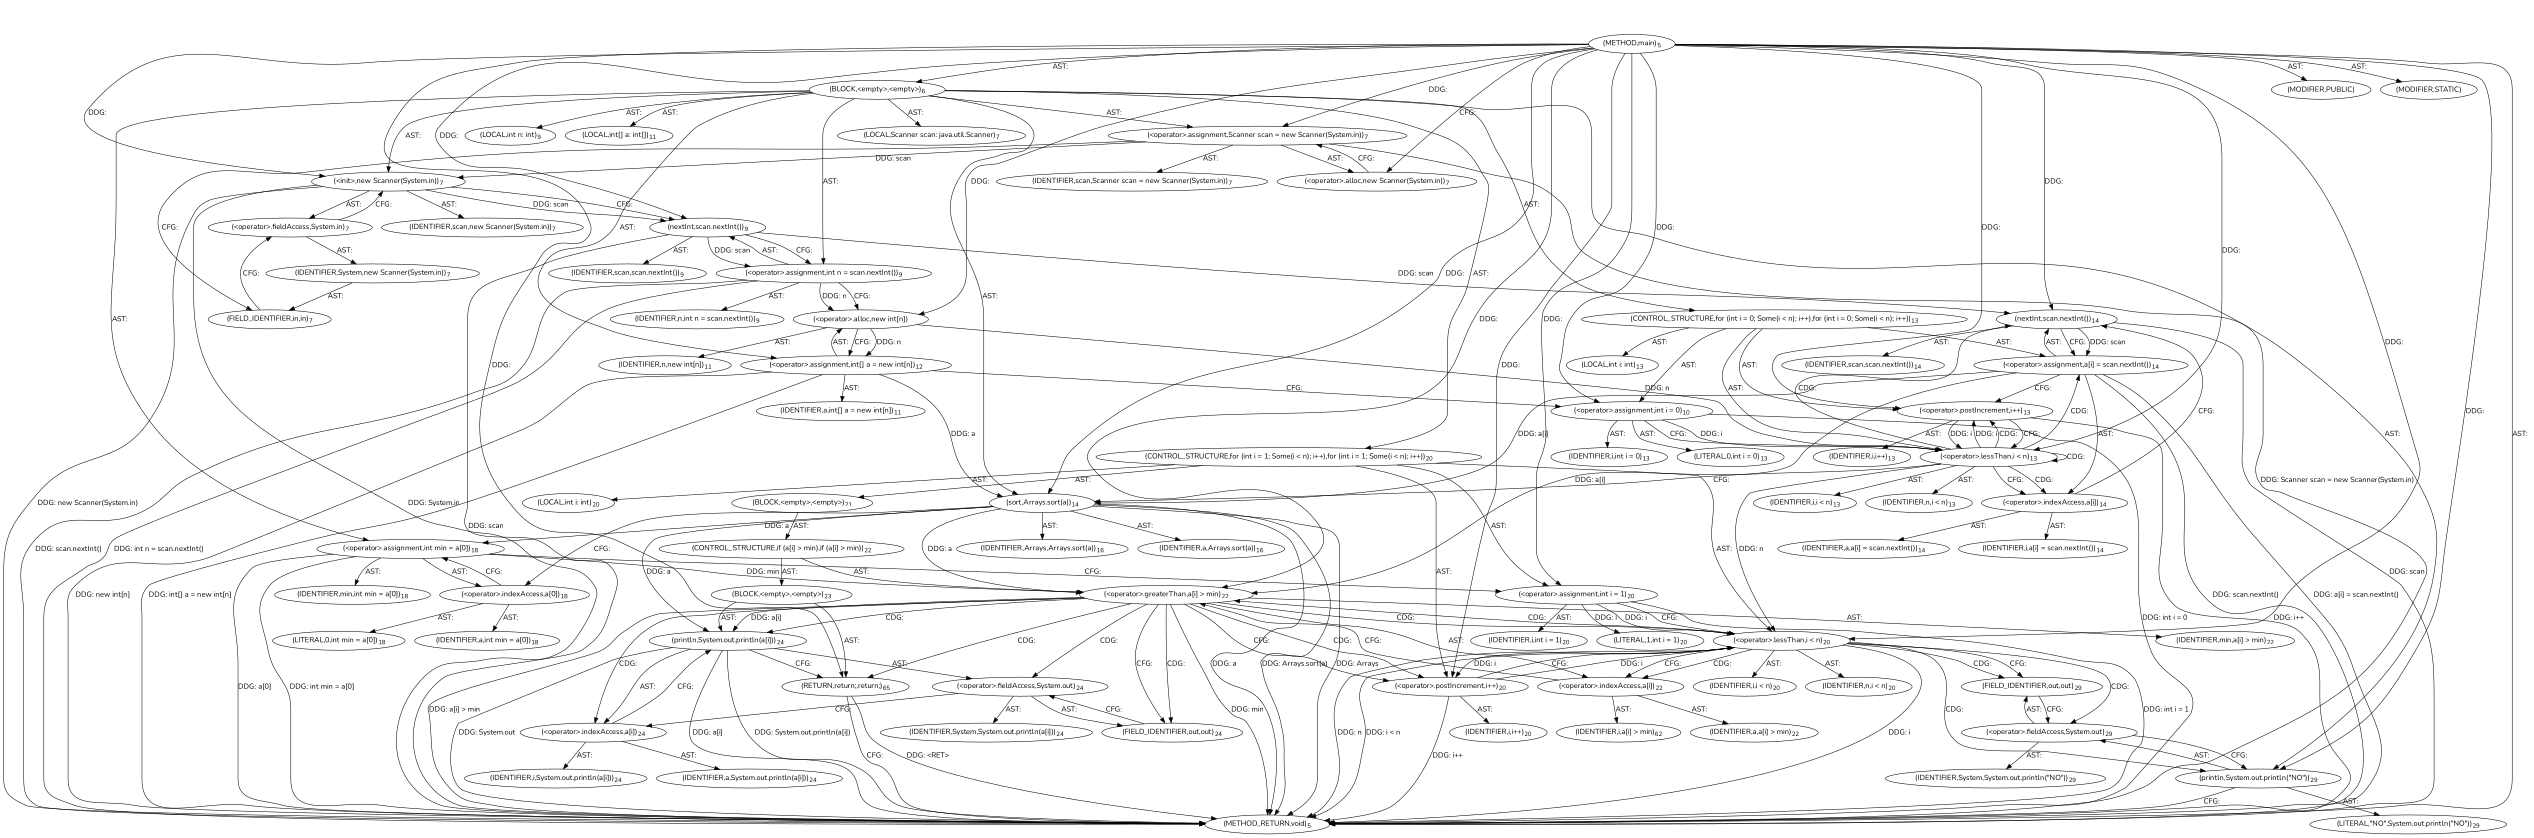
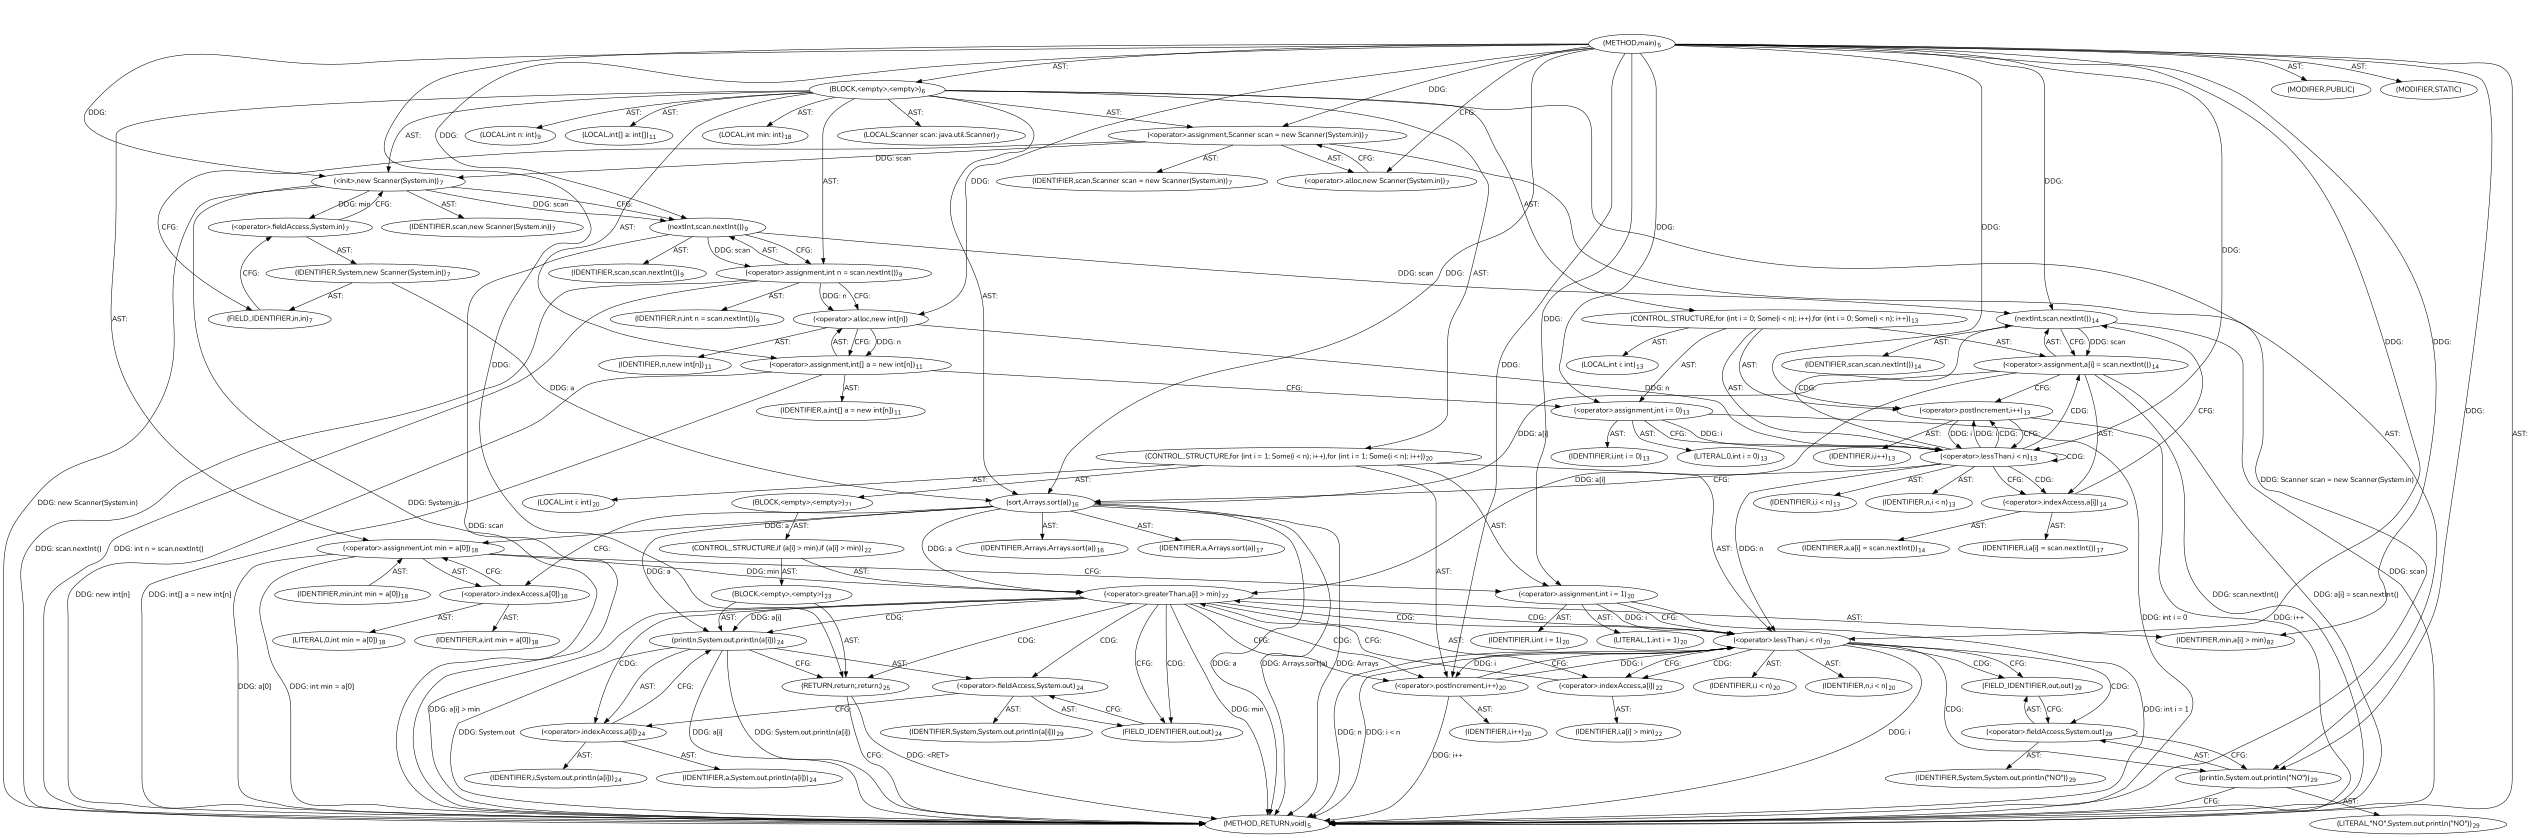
node "(LOCAL,int min: int)": added
edge "(<init>,new Scanner(System.in))" -> "(<operator>.fieldAccess,System.in)": label "AST: " -> "DDG: min"
node "(<operator>.assignment,int[] a = new int[n])": text "12" -> "11"
node "(<operator>.assignment,int i = 0)": text "10" -> "13"
edge "(METHOD,main)" -> "(<operator>.greaterThan,a[i] > min)": now "(METHOD,main)" -> "(IDENTIFIER,min,a[i] > min)"
edge "(<operator>.assignment,int[] a = new int[n])" -> "(sort,Arrays.sort(a))": now "(IDENTIFIER,System,new Scanner(System.in))" -> "(sort,Arrays.sort(a))"
node "(sort,Arrays.sort(a))": text "14" -> "16"
node "(IDENTIFIER,a,Arrays.sort(a))": text "16" -> "17"
node "(IDENTIFIER,i,a[i] = scan.nextInt())": text "14" -> "17"
edge "(<operator>.assignment,int min = a[0])" -> "(IDENTIFIER,min,int min = a[0])": reversed
edge "(<operator>.assignment,int i = 1)" -> "(LITERAL,1,int i = 1)": label "DDG: i" -> "AST: "
node "(IDENTIFIER,min,a[i] > min)": text "22" -> "82"
node "(RETURN,return;,return;)": text "65" -> "25"
node "(IDENTIFIER,System,System.out.println(a[i]))": text "24" -> "29"
node "(IDENTIFIER,i,a[i] > min)": text "62" -> "22"
node "(IDENTIFIER,a,a[i] > min)": removed
